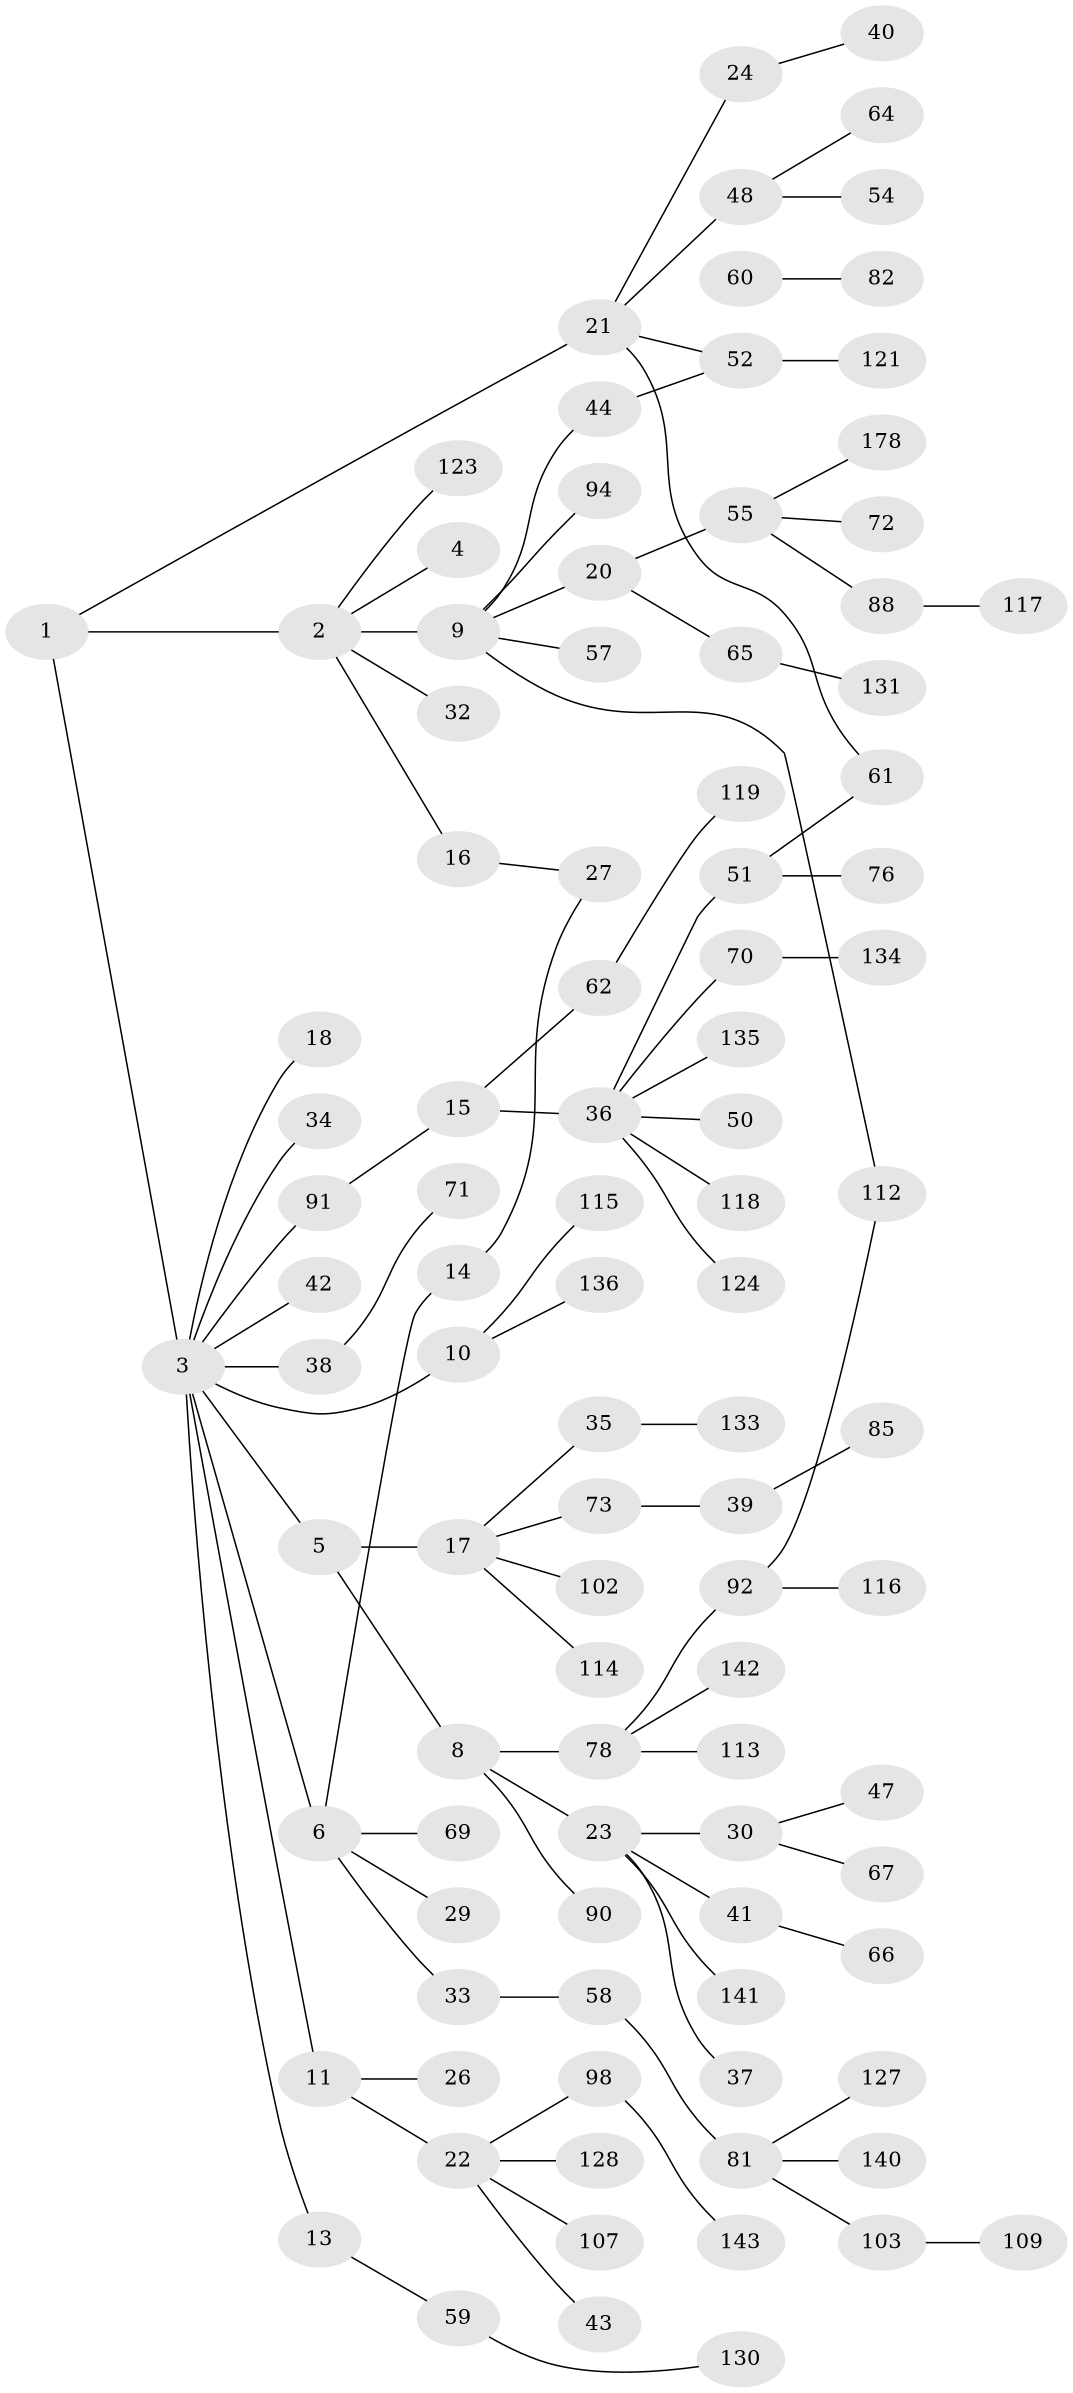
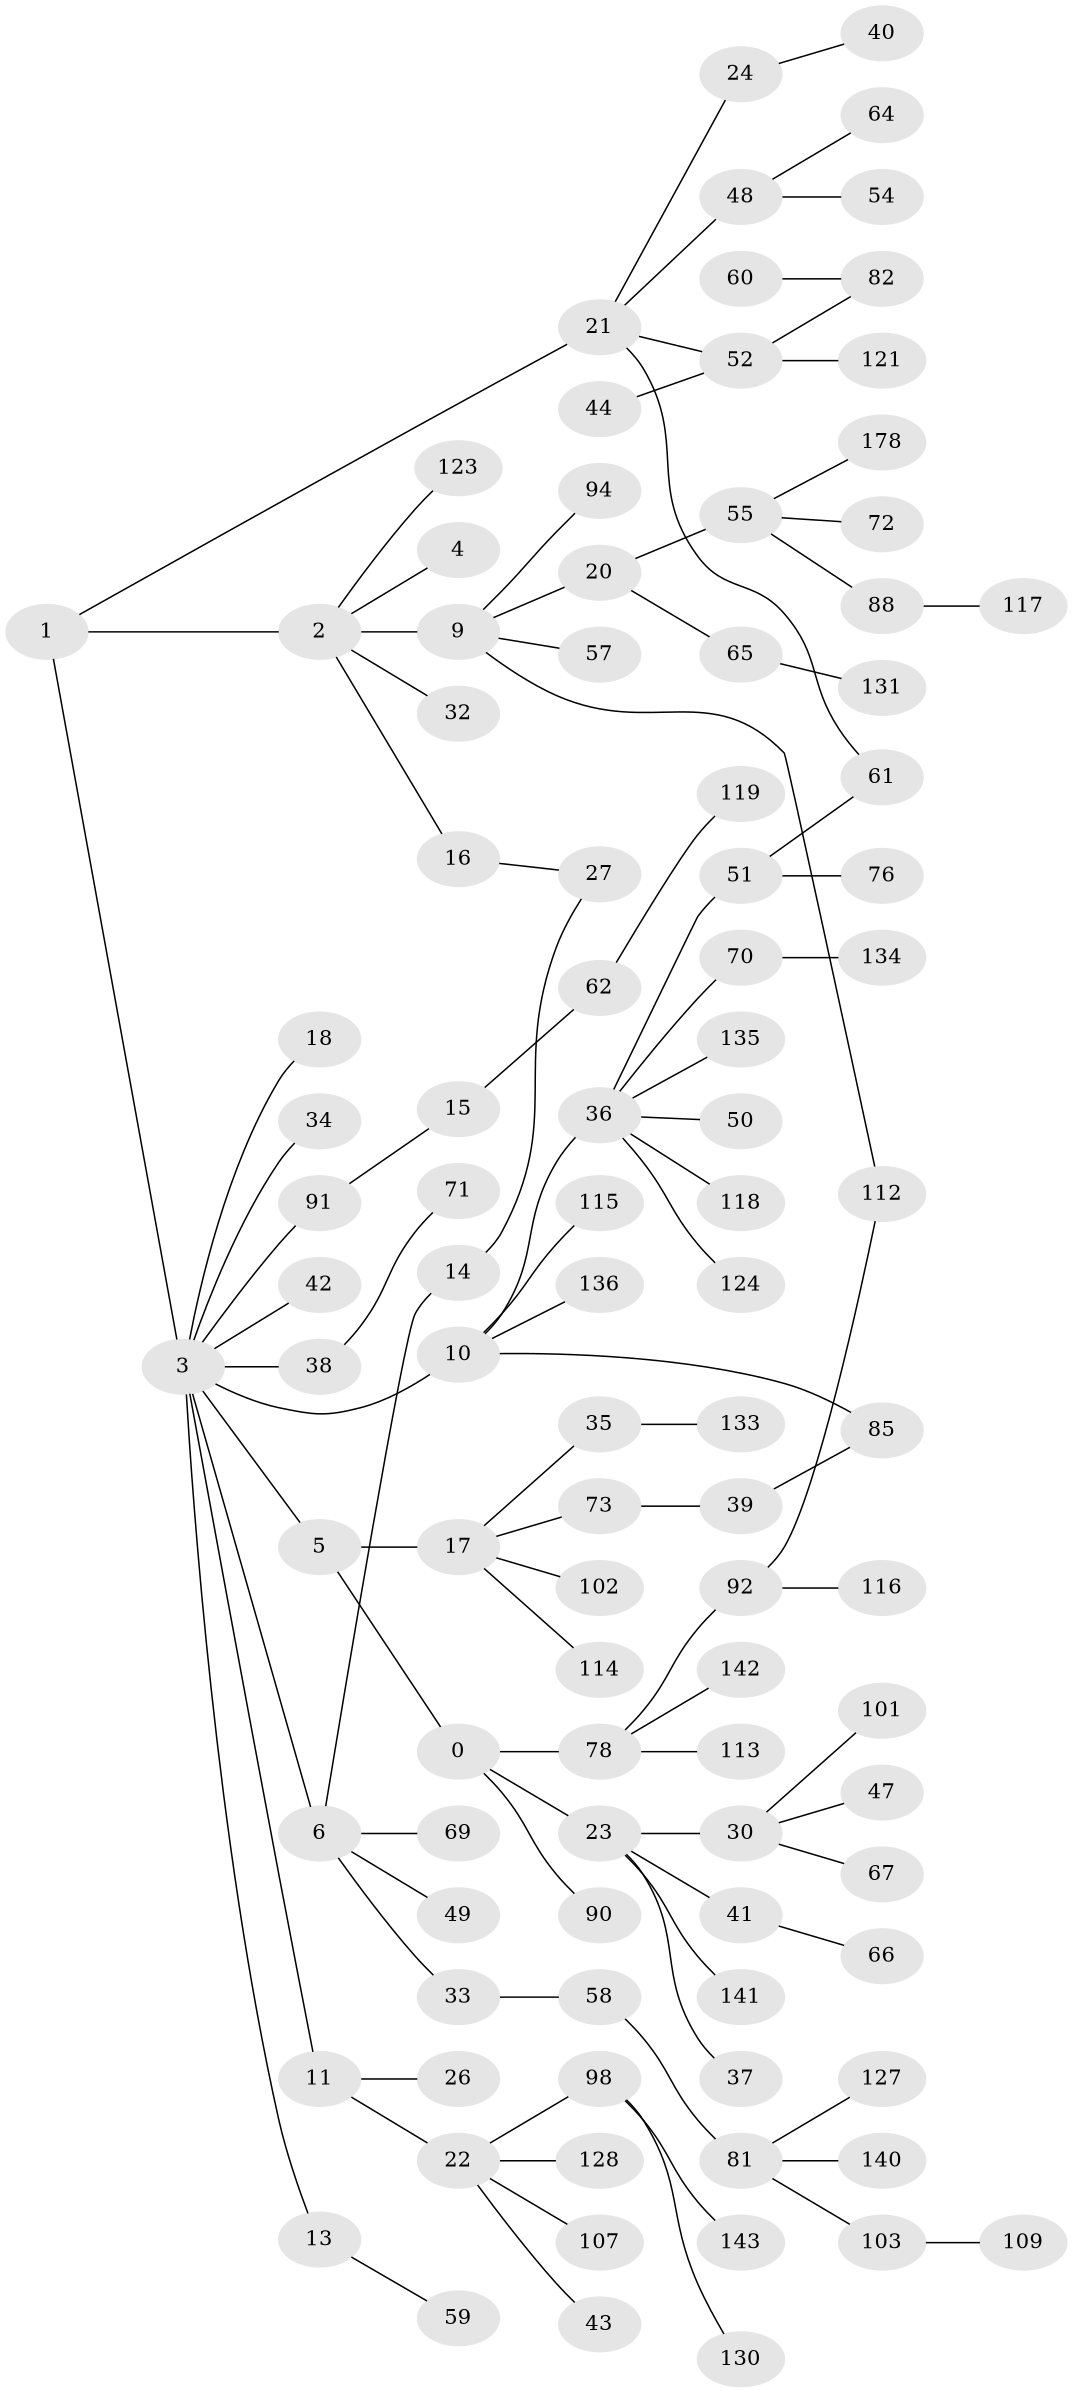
edge "82" -- "52": added
edge "44" -- "9": removed
edge "15" -- "36": now "10" -- "36"
edge "10" -- "85": added
node "101": added
node "8": label "8" -> "0"
node "29": label "29" -> "49"
edge "59" -- "130": now "98" -- "130"
